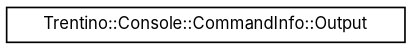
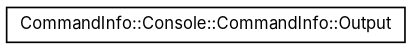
node "Trentino::Console::CommandInfo::Output": label "Trentino::Console::CommandInfo::Output" -> "CommandInfo::Console::CommandInfo::Output"
